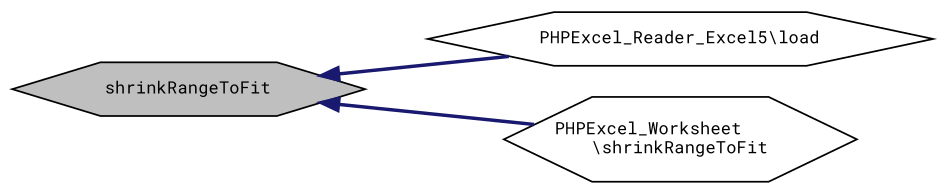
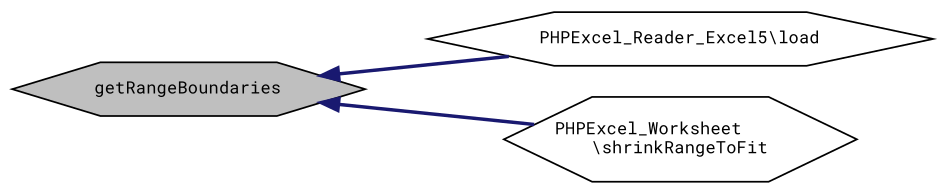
node "shrinkRangeToFit": label "shrinkRangeToFit" -> "getRangeBoundaries"
